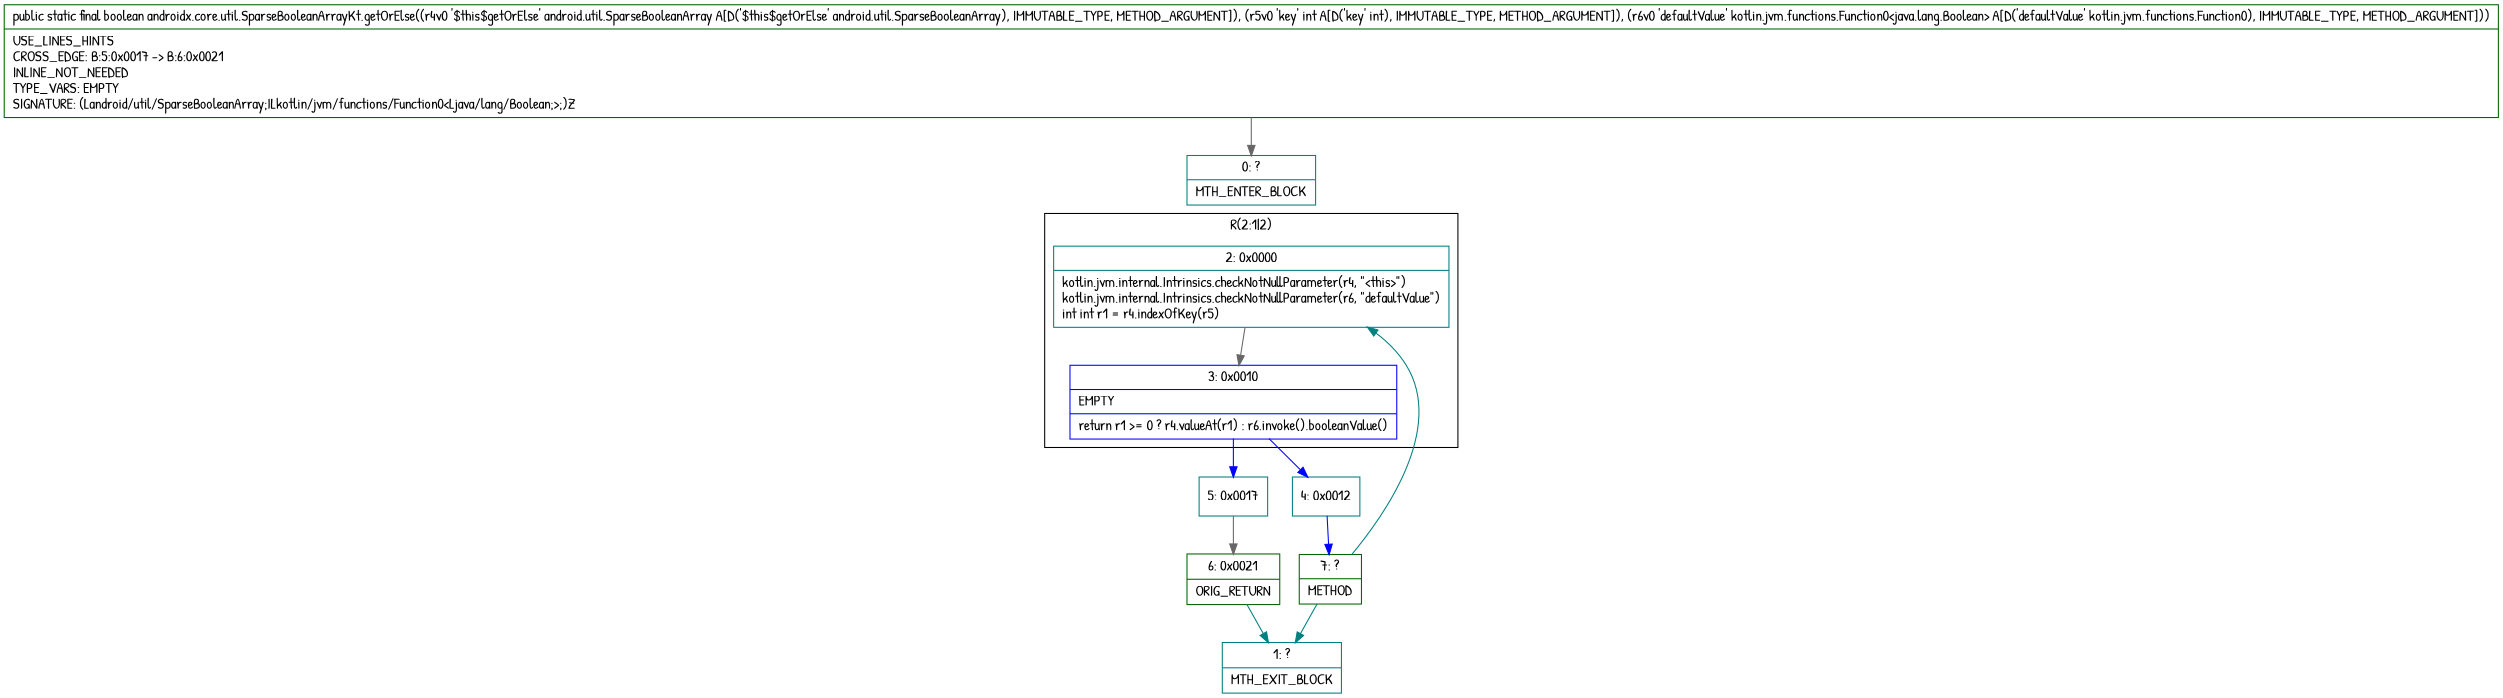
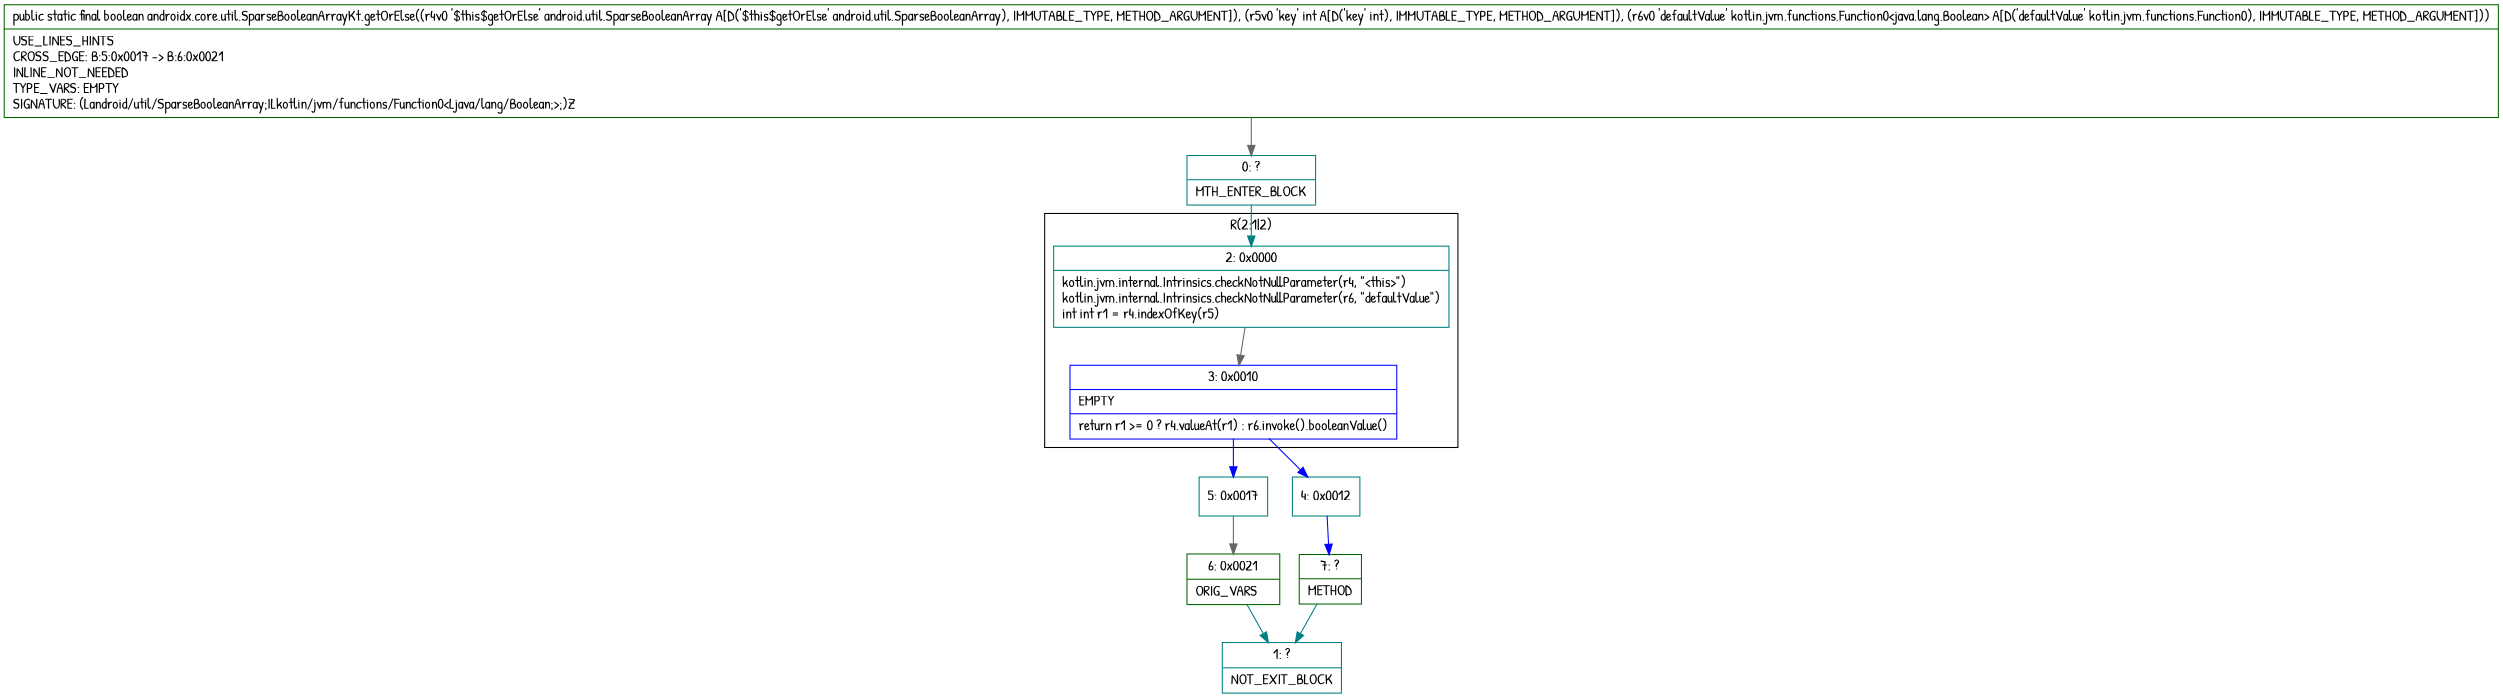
edge "7: ?" -> "2: 0x0000": now "0: ?" -> "2: 0x0000"
node "6: 0x0021": text "ORIG_RETURN" -> "ORIG_VARS"
node "1: ?": text "MTH_EXIT_BLOCK" -> "NOT_EXIT_BLOCK"
